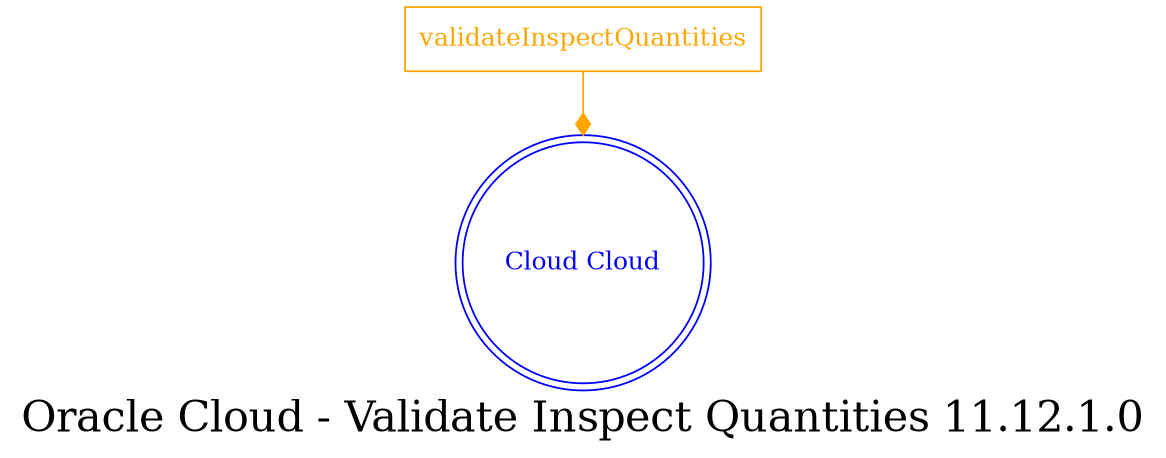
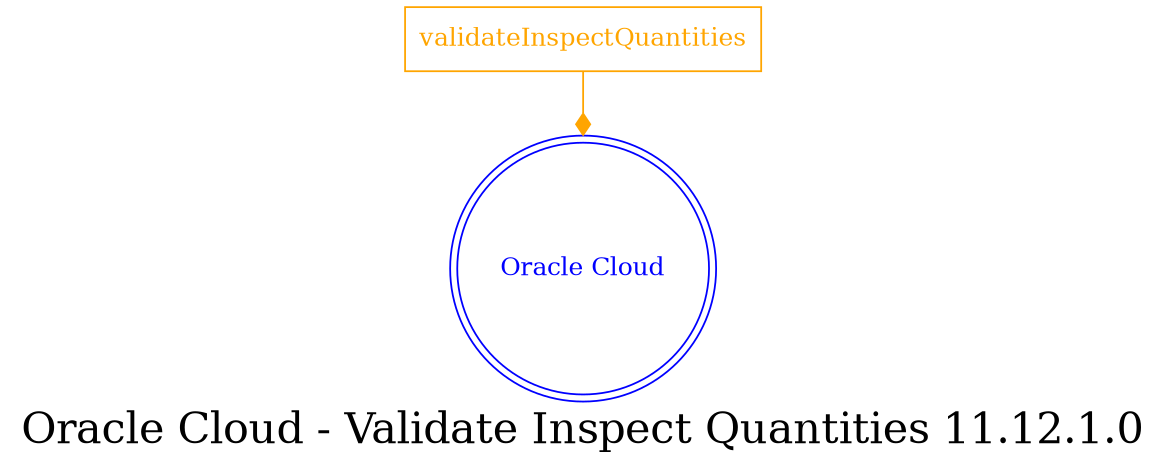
node "Cloud Cloud": label "Cloud Cloud" -> "Oracle Cloud"
